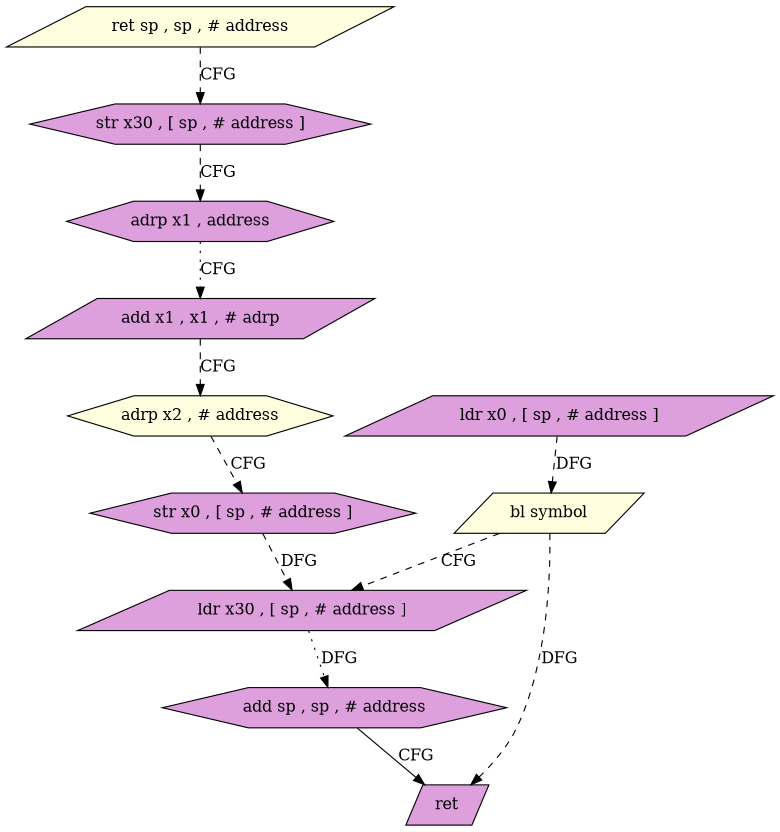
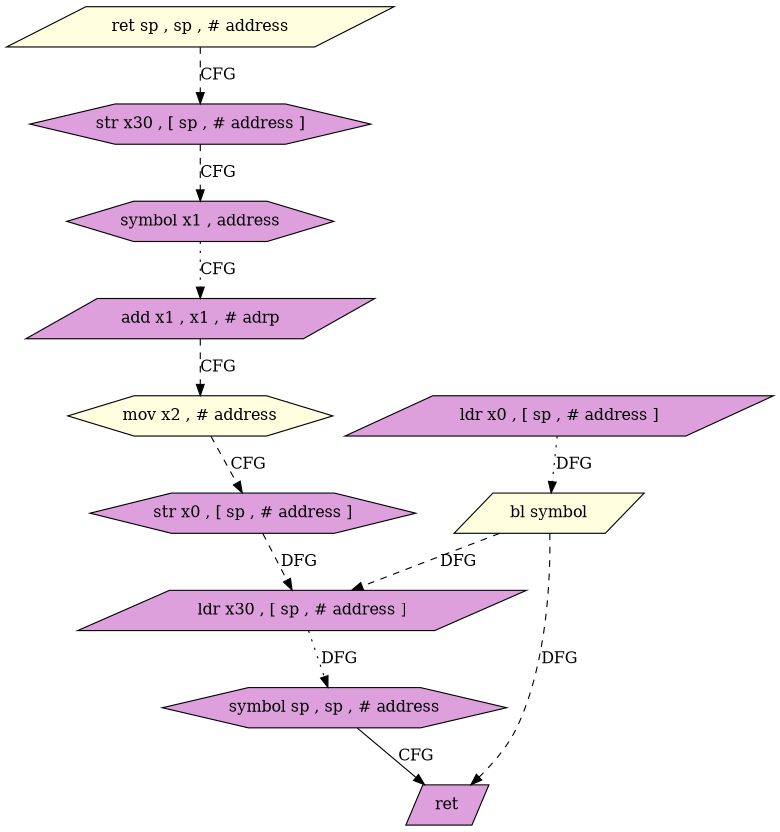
node "adrp x1 , address": label "adrp x1 , address" -> "symbol x1 , address"
node "adrp x2 , # address": label "adrp x2 , # address" -> "mov x2 , # address"
edge "ldr x0 , [ sp , # address ]" -> "bl symbol": style dashed -> dotted
edge "bl symbol" -> "ldr x30 , [ sp , # address ]": label "CFG" -> "DFG"
node "add sp , sp , # address": label "add sp , sp , # address" -> "symbol sp , sp , # address"
